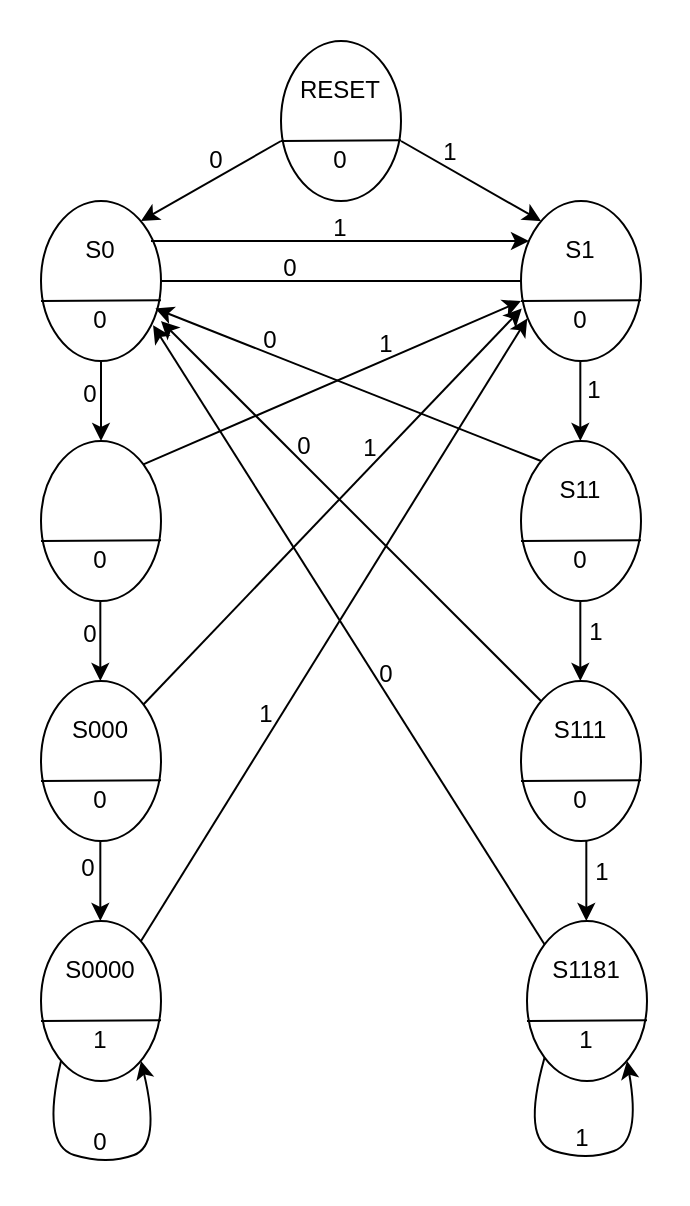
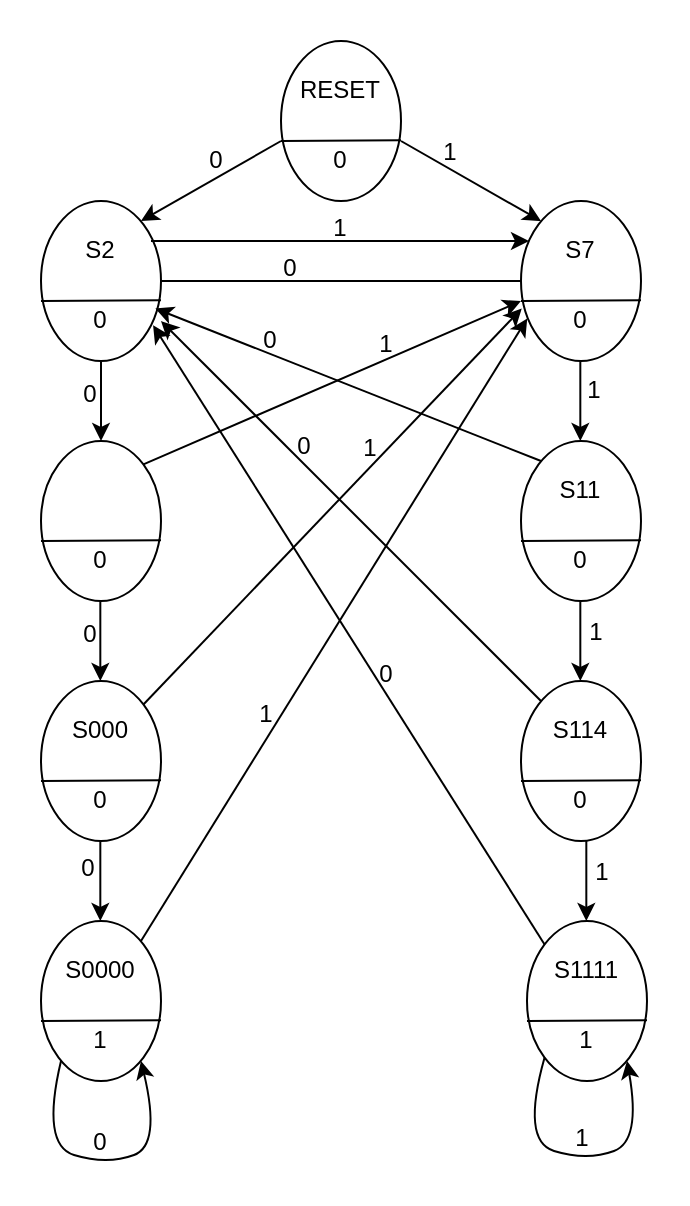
node "S0": label "S0" -> "S2"
node "S1": label "S1" -> "S7"
node "S111": label "S111" -> "S114"
node "S1181": label "S1181" -> "S1111"
